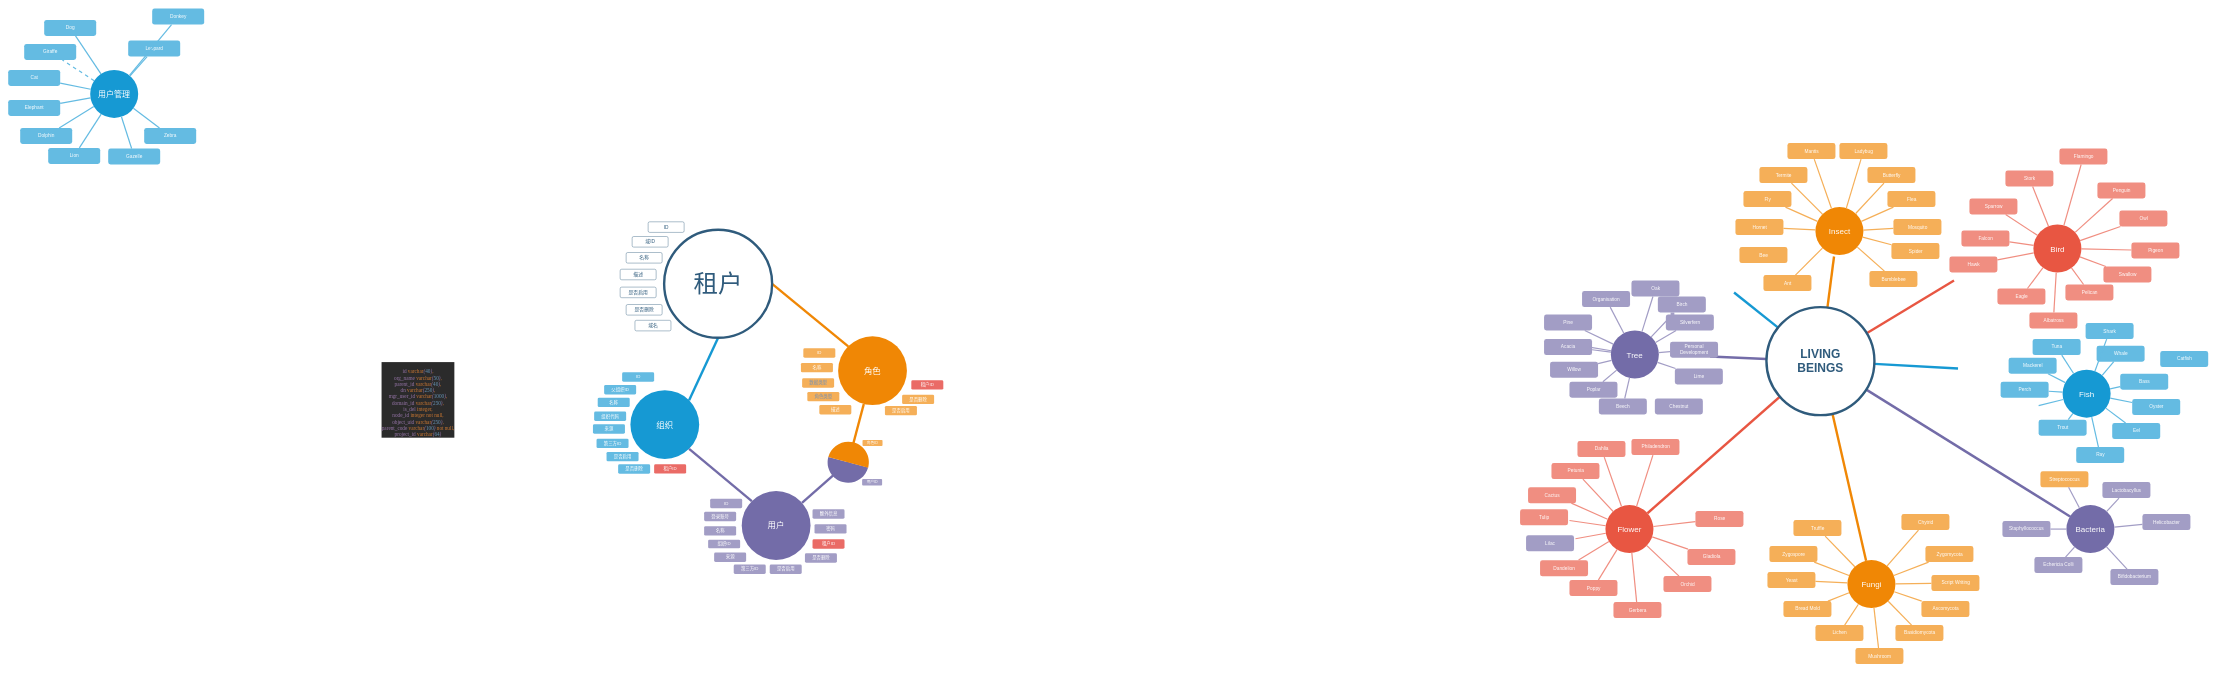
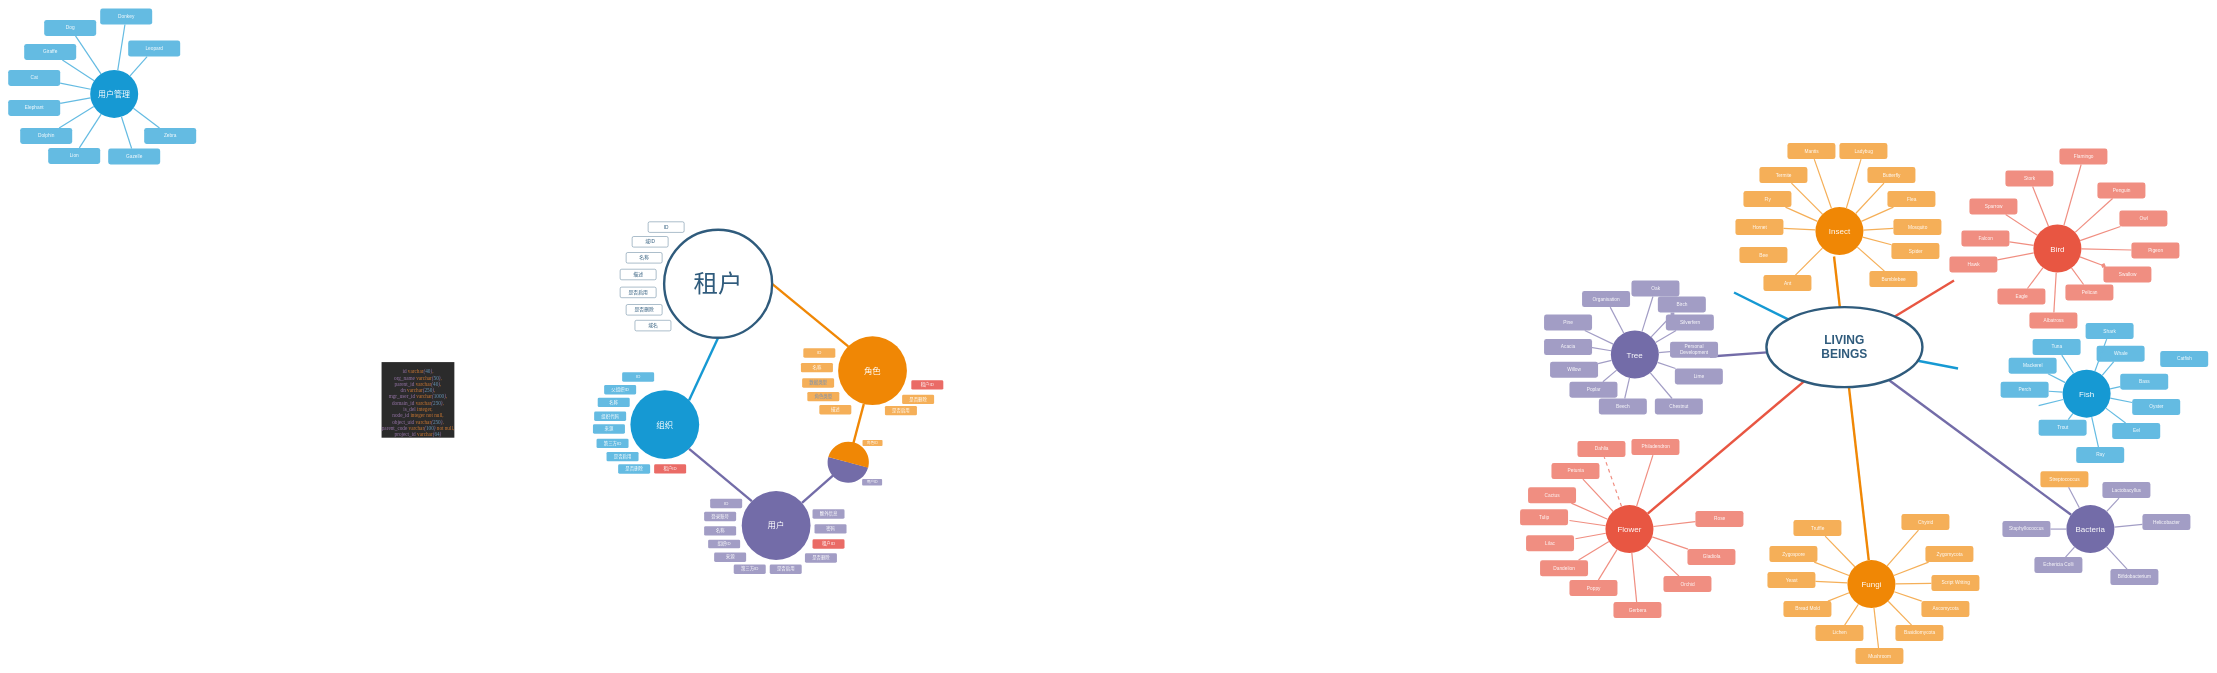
node "Donkey": moved (178, 16) -> (126, 16)
edge "Giraffe" -- "用户管理": style dashed -> solid
edge "Bird" -- "Swallow": arrowhead none -> diamond
edge "Acacia" -- "Tree": now "Chestnut" -- "Tree"
node "LIVING BEINGS": size 108x108 -> 156x80
edge "Dahlia" -- "Flower": style solid -> dashed
node "Lilac": fillcolor #a29dc5 -> #f08e81
